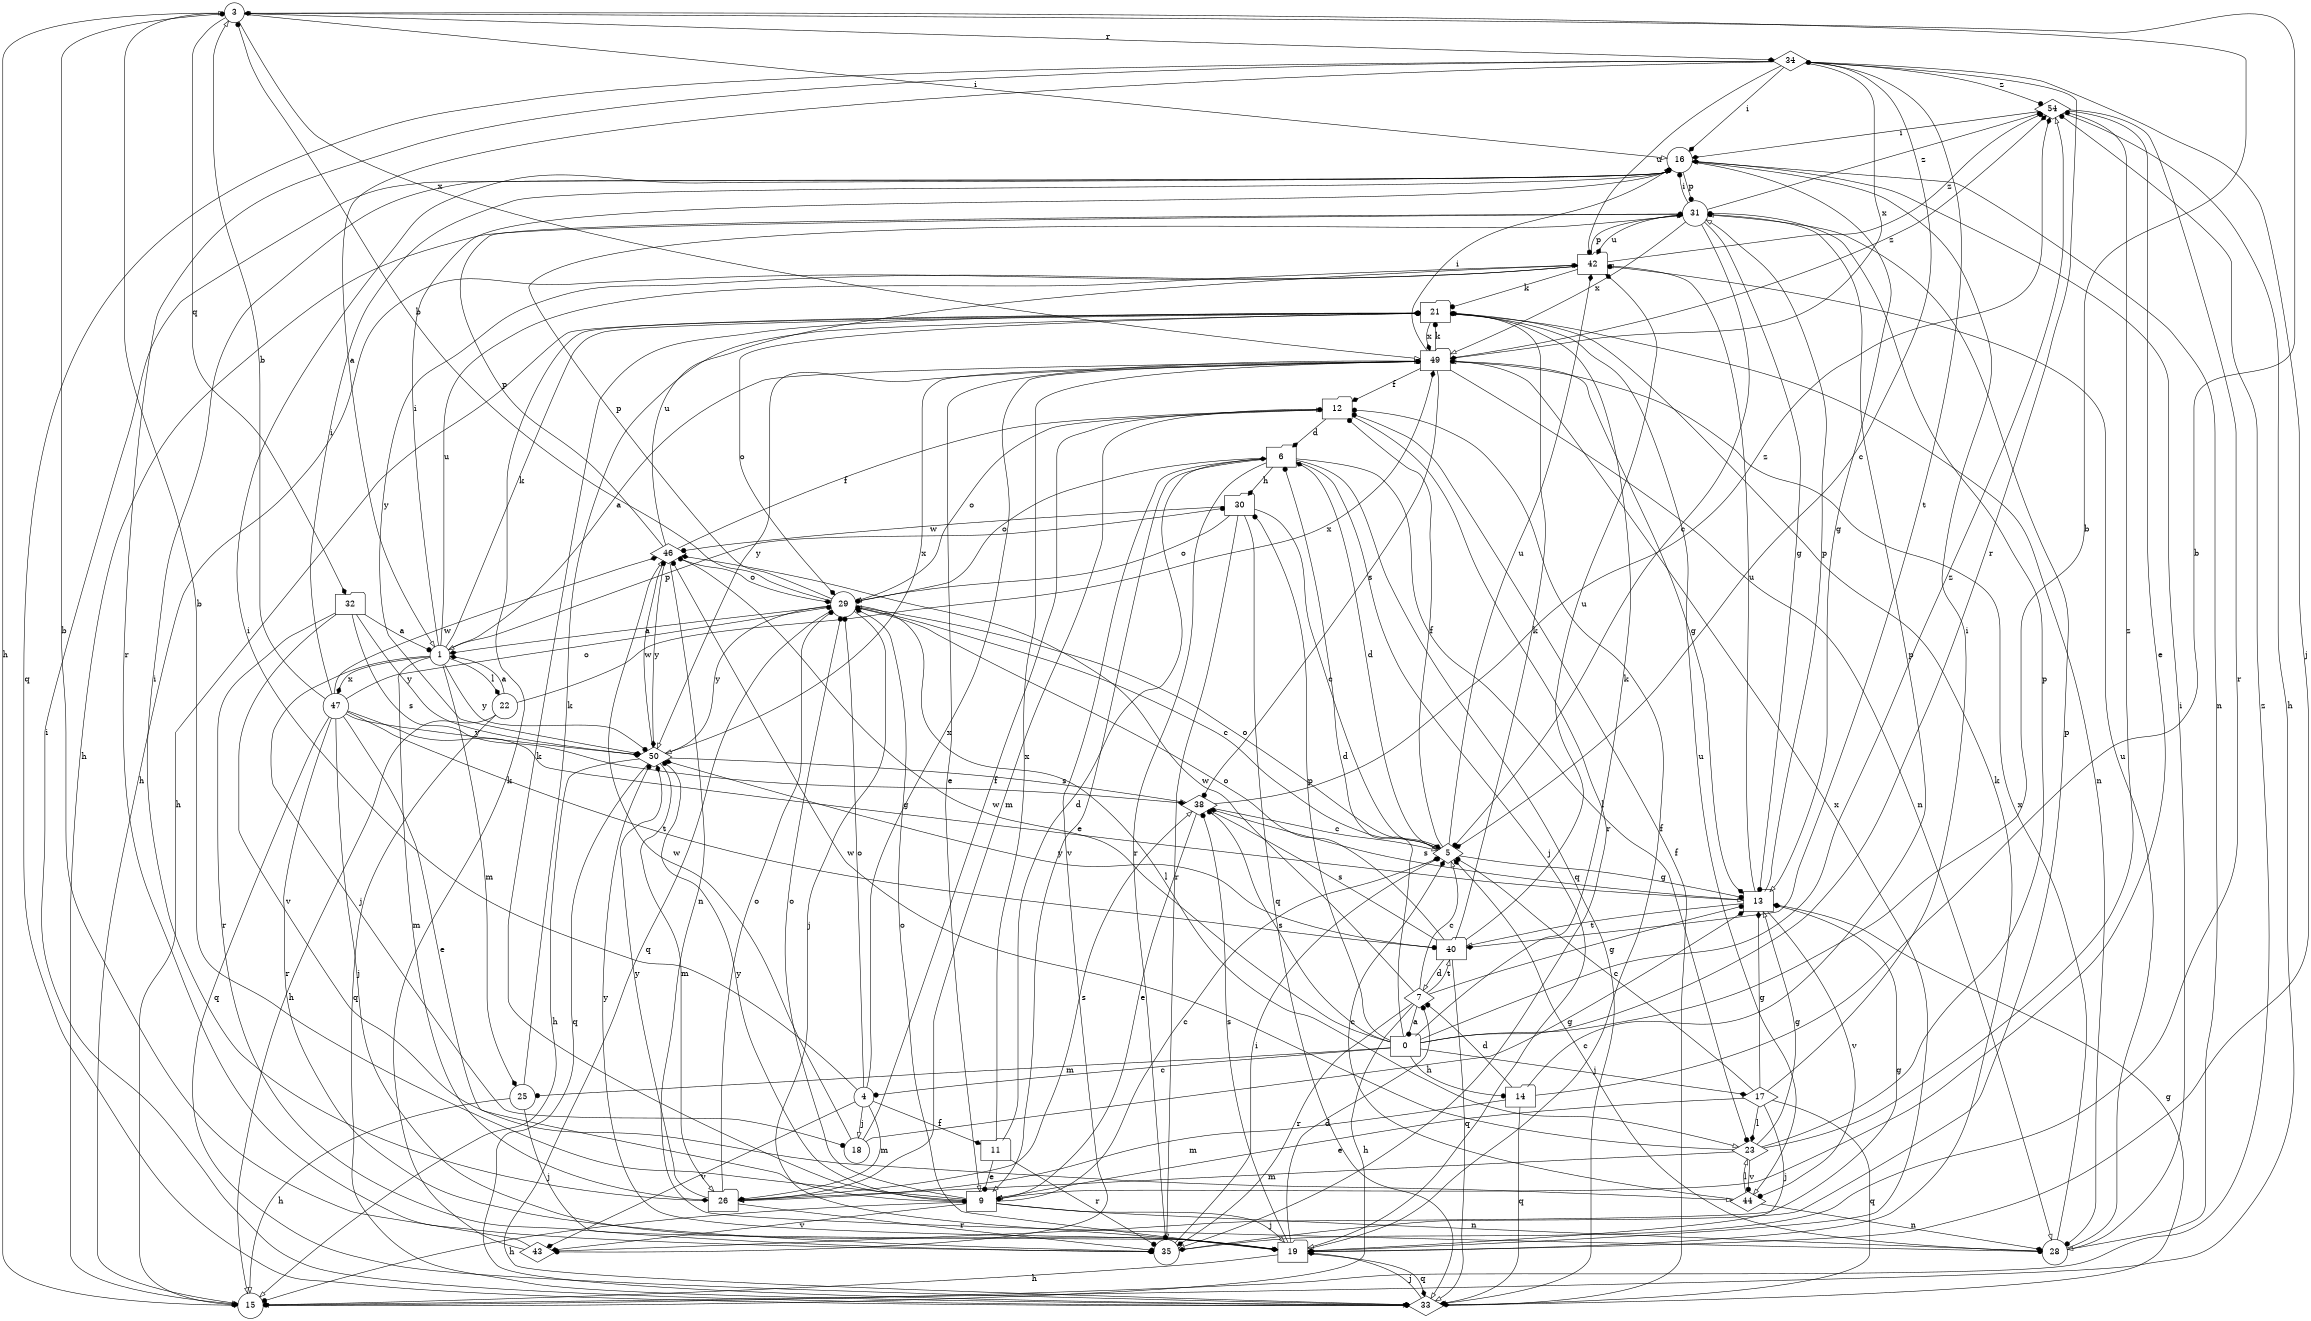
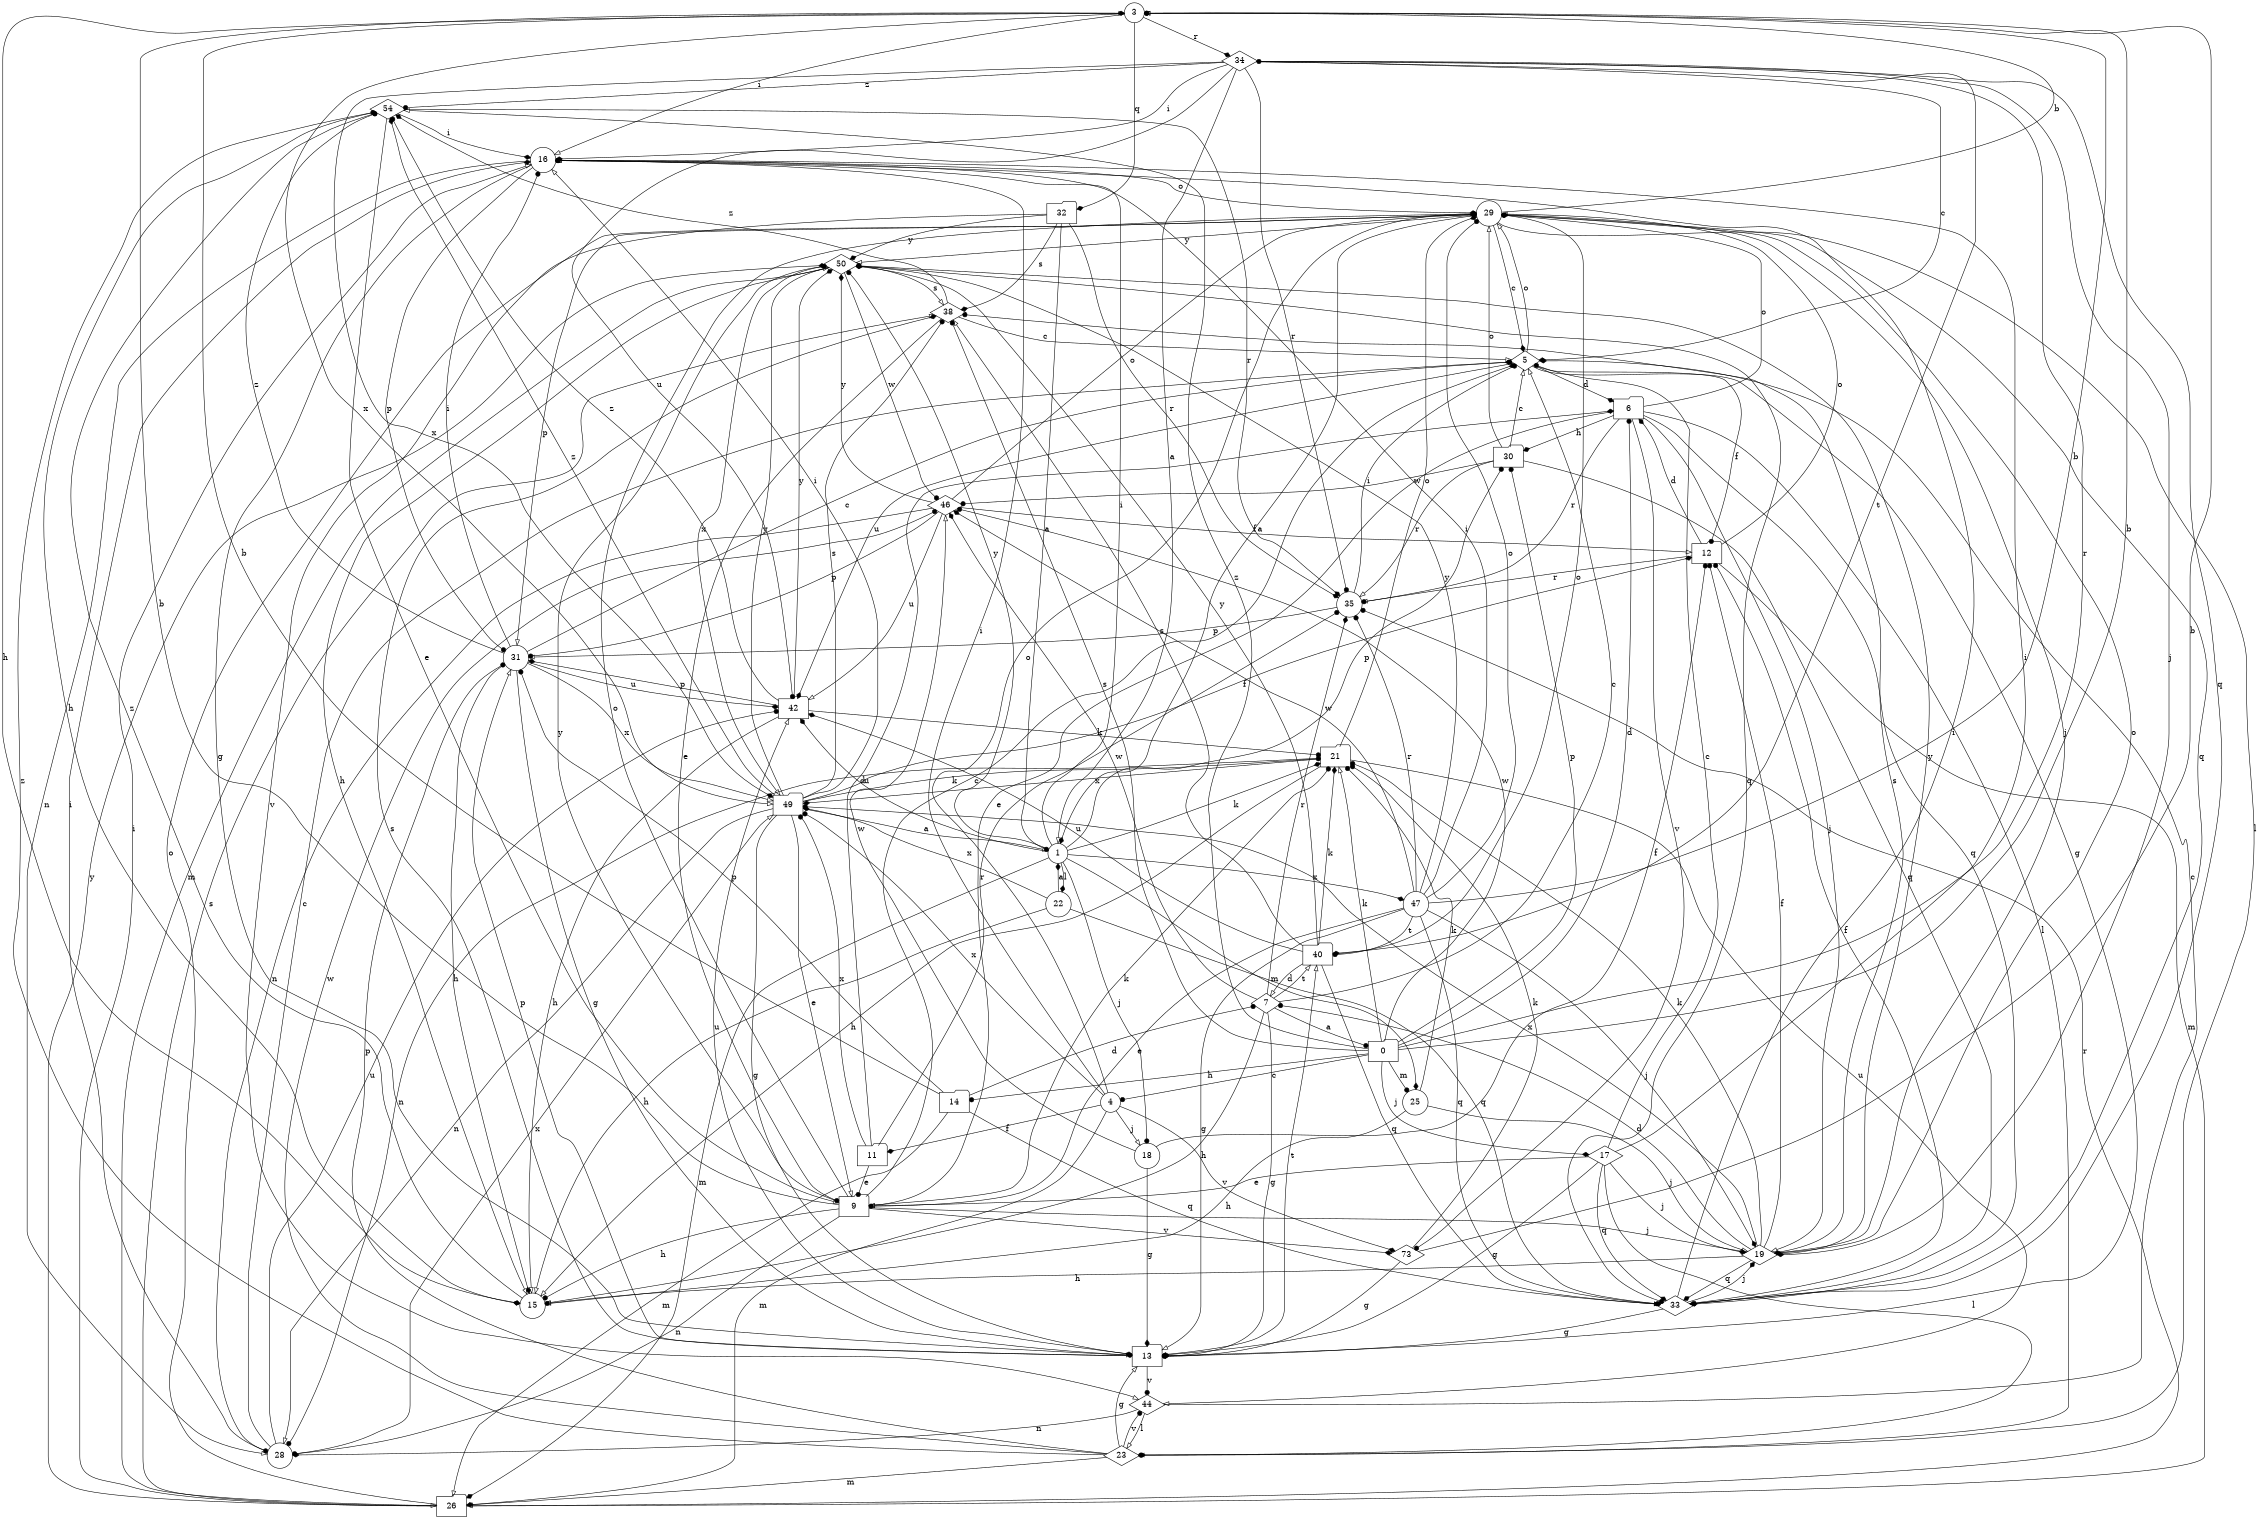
edge "16" -> "29": added, label "o"
node "43": label "43" -> "73"
node "19": shape folder -> diamond
